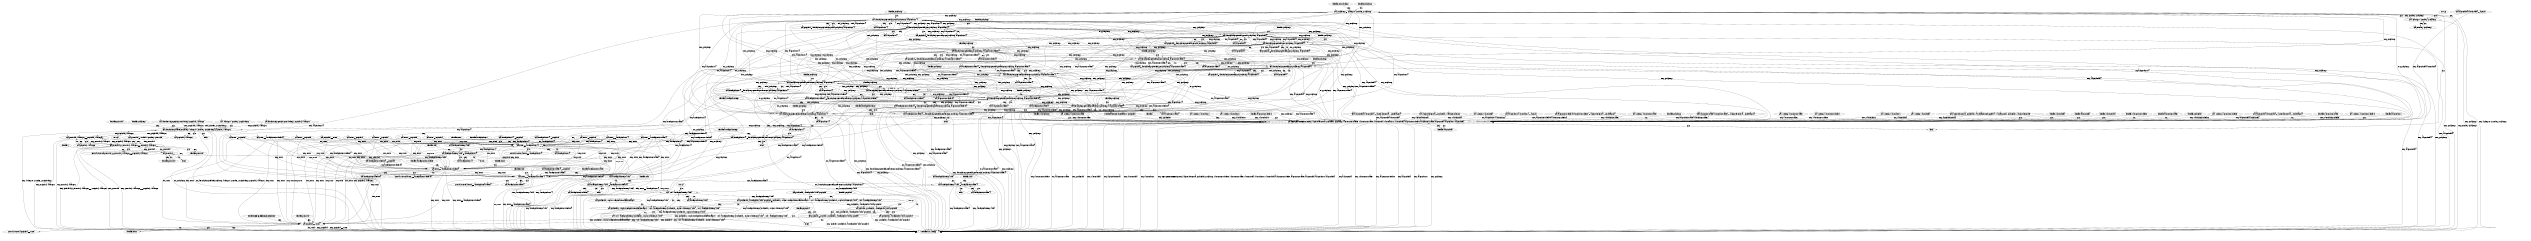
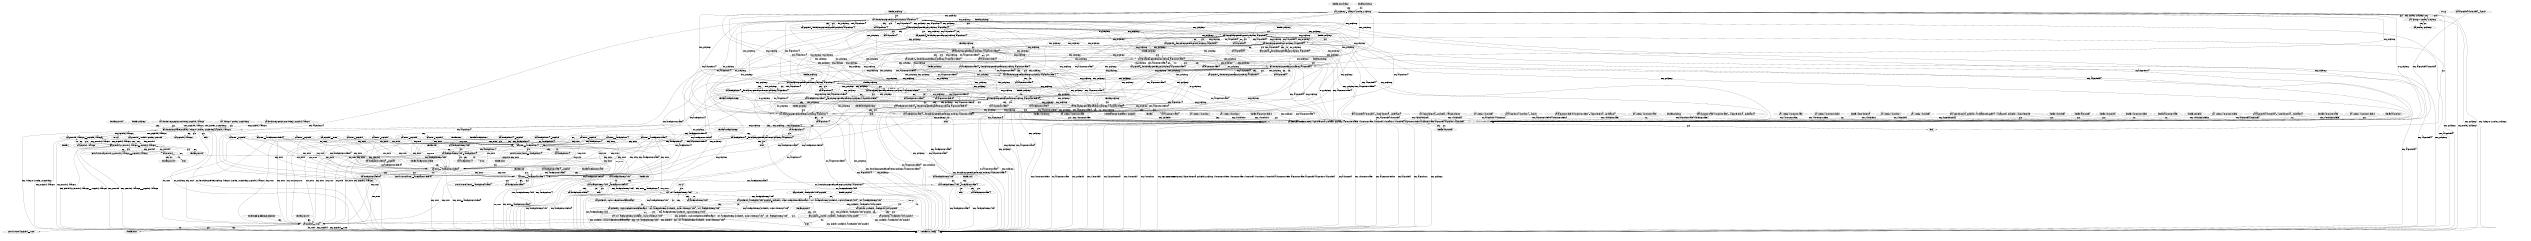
edge "(Call,ai4_poc_lt_foll[u4_num_lt_foll] = i4_poc_lt)" -> "(Call,(dpb_mgr_t *)ps_codec->pv_dpb_mgr)": now "(Call,*ps_dpb_mgr = (dpb_mgr_t *)ps_codec->pv_dpb_mgr)" -> "(Call,(dpb_mgr_t *)ps_codec->pv_dpb_mgr)"
node "(Identifier,i4_pic_order_cnt_val)": added
edge "(Call,(void *)as_ref_pic_list_temp1[r_idx])" -> "(MethodReturn,WORD32)": added, label "DDG: as_ref_pic_list_temp1[r_idx]"
